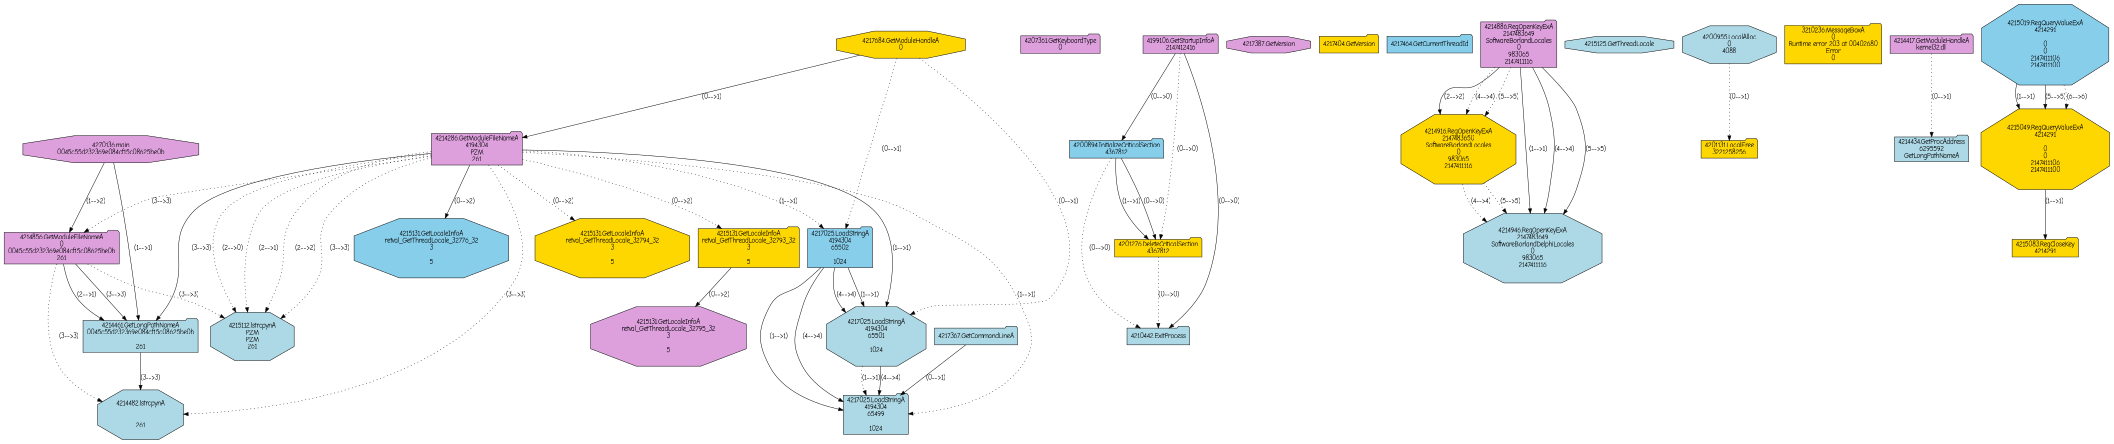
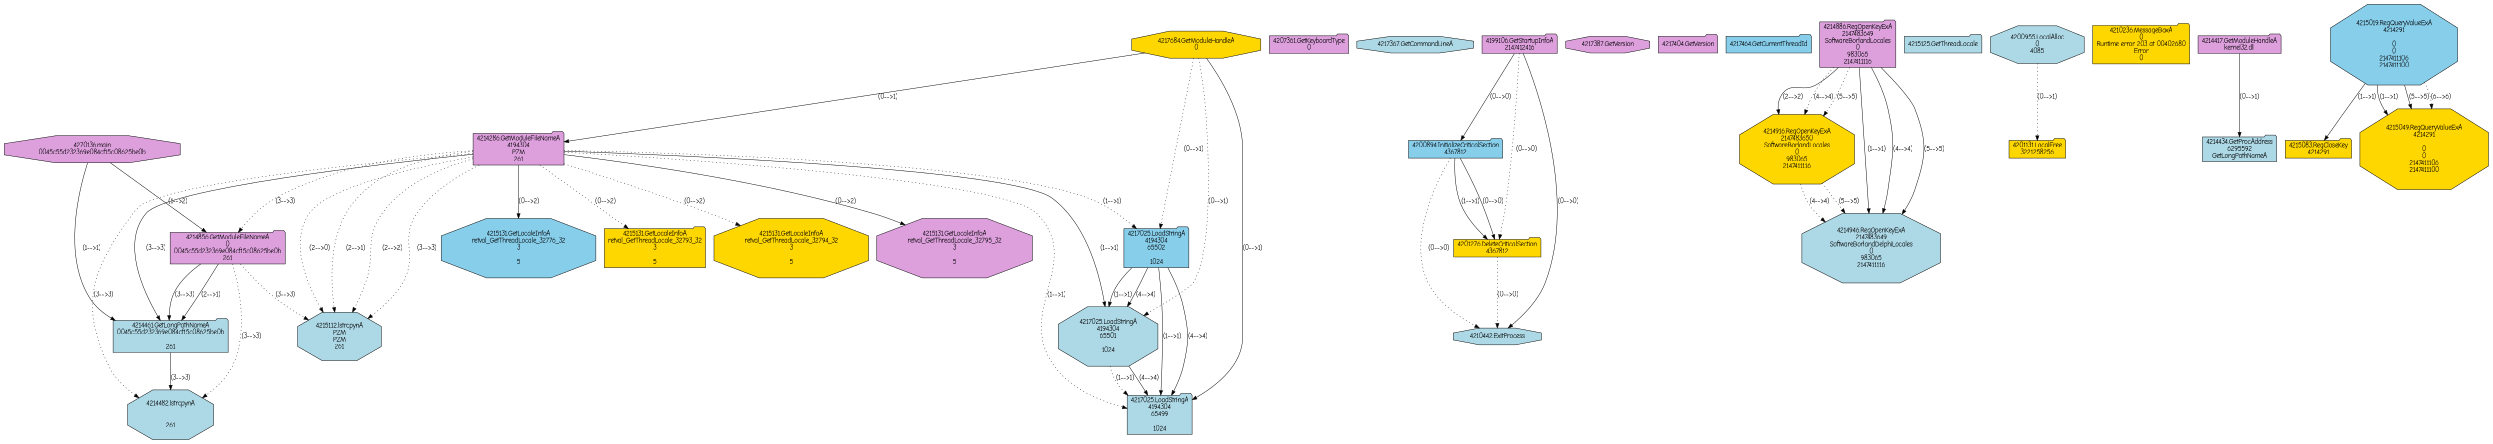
node "4217404.GetVersion": fillcolor gold -> plum
node "4215125.GetThreadLocale": shape octagon -> folder
node "4200955.LocalAlloc 0 4088": label "4200955.LocalAlloc 0 4088" -> "4200955.LocalAlloc 0 4085"
node "3210236.MessageBoxA 0 Runtime error 203 at 00402680 Error 0": label "3210236.MessageBoxA 0 Runtime error 203 at 00402680 Error 0" -> "4210236.MessageBoxA 0 Runtime error 203 at 00402680 Error 0"
edge "4214417.GetModuleHandleA kernel32.dll" -> "4214434.GetProcAddress 6295592 GetLongPathNameA": style dotted -> solid
edge "4215049.RegQueryValueExA 4214291 0 0 2147411106 2147411100" -> "4215083.RegCloseKey 4214291": now "4215019.RegQueryValueExA 4214291 0 0 2147411106 2147411100" -> "4215083.RegCloseKey 4214291"
edge "4215131.GetLocaleInfoA retval_GetThreadLocale_32793_32 3 5" -> "4215131.GetLocaleInfoA retval_GetThreadLocale_32795_32 3 5": now "4214286.GetModuleFileNameA 4194304 PZM 261" -> "4215131.GetLocaleInfoA retval_GetThreadLocale_32795_32 3 5"
node "4217367.GetCommandLineA": shape folder -> octagon
node "4210442.ExitProcess": shape folder -> octagon
edge "4217367.GetCommandLineA" -> "4217025.LoadStringA 4194304 65499 1024": now "4217684.GetModuleHandleA 0" -> "4217025.LoadStringA 4194304 65499 1024"
